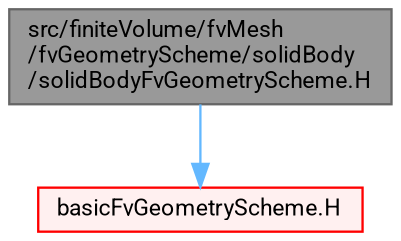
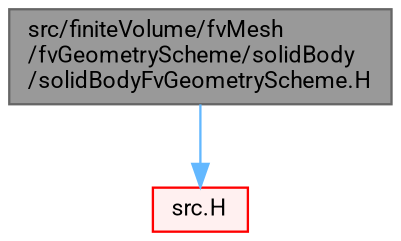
node "basicFvGeometryScheme.H": label "basicFvGeometryScheme.H" -> "src.H"
